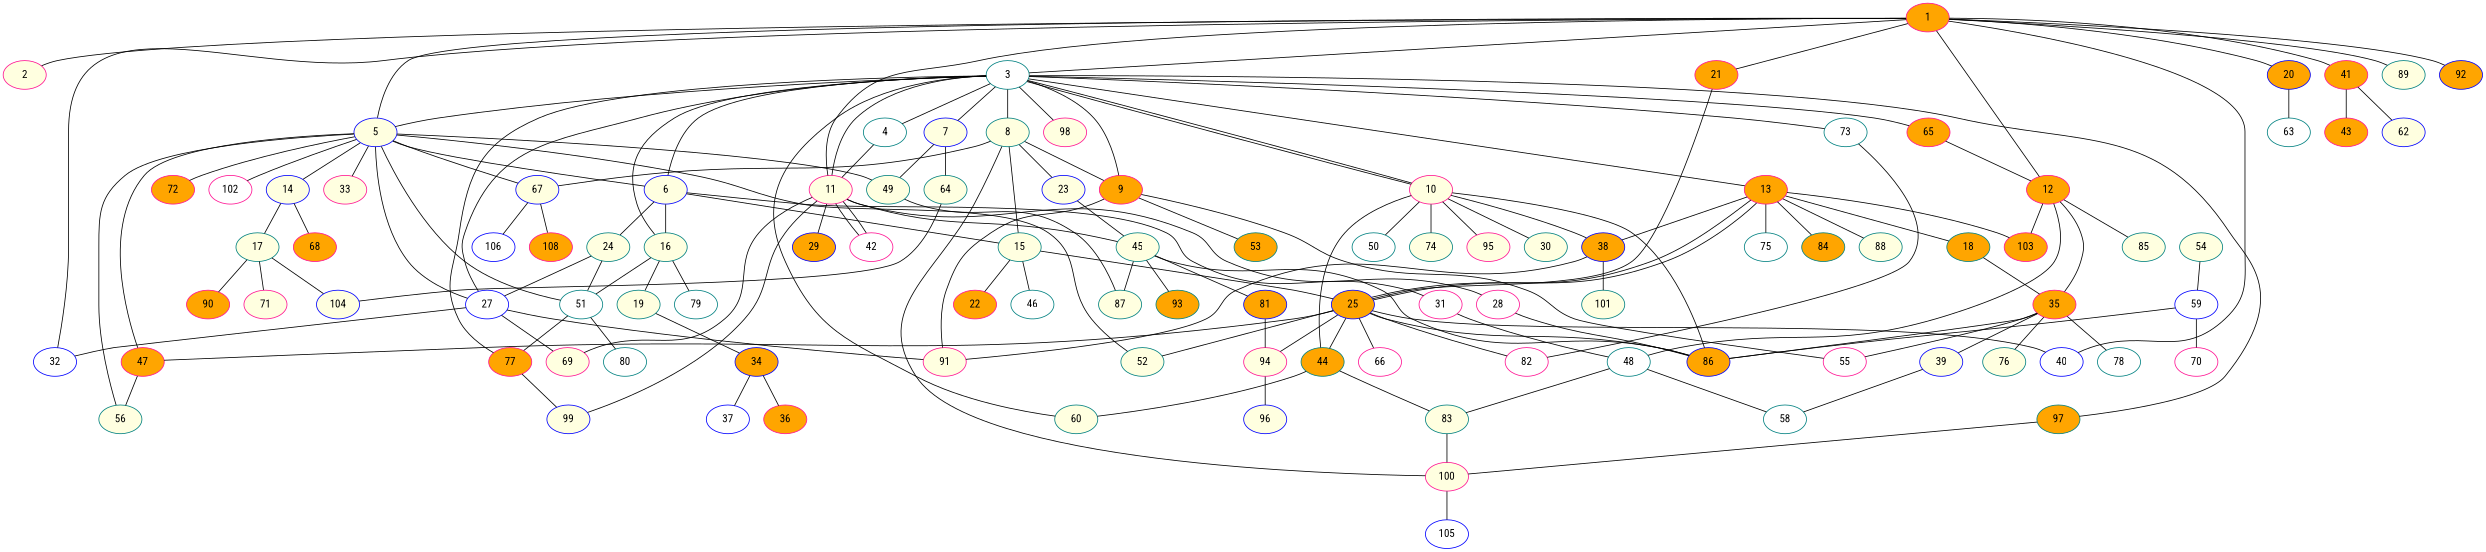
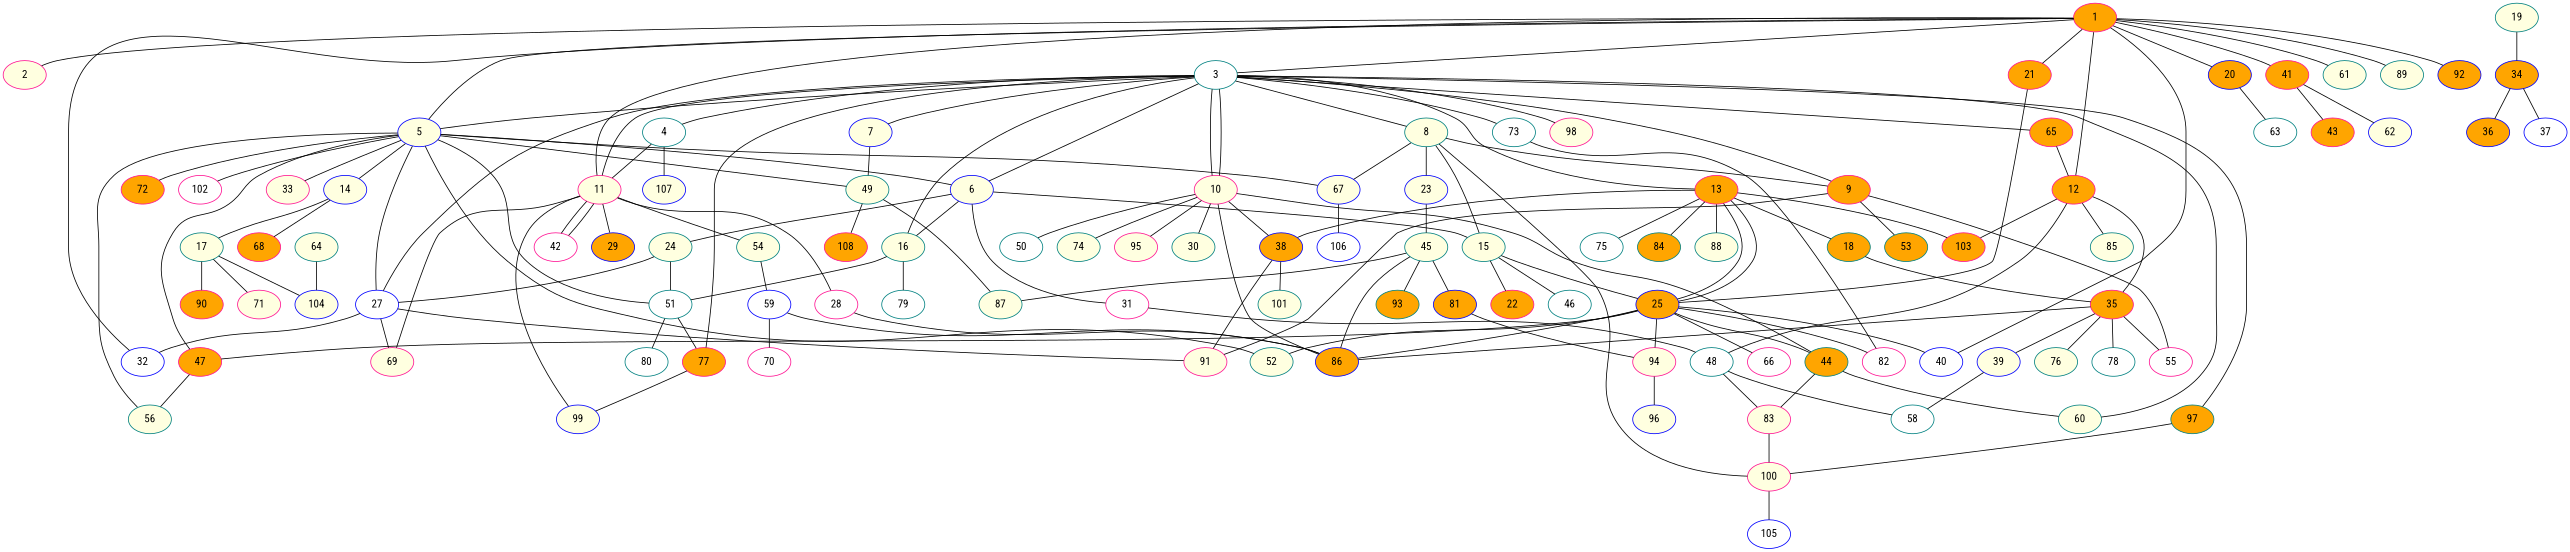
node "61": added
edge "7" -- "64": removed
node "107": added
edge "67" -- "108": now "49" -- "108"
edge "11" -- "45": now "11" -- "54"
edge "16" -- "19": removed
node "36": color deeppink -> blue
node "83": color teal -> deeppink
